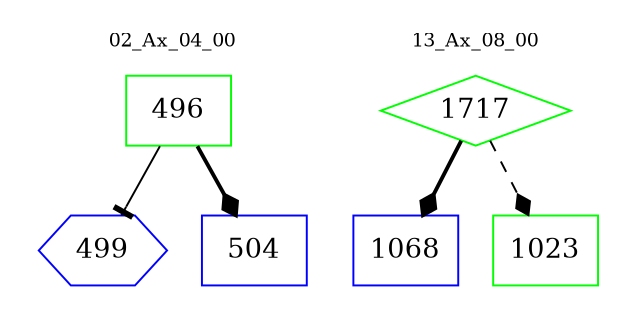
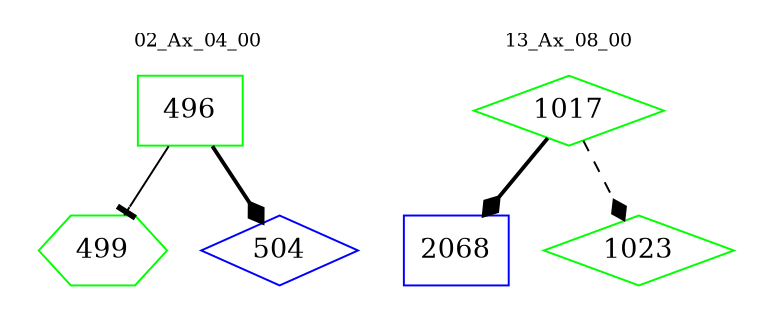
node "1717": label "1717" -> "1017"
node "499": color blue -> green
node "504": shape box -> diamond
node "1068": label "1068" -> "2068"
node "1023": shape box -> diamond
